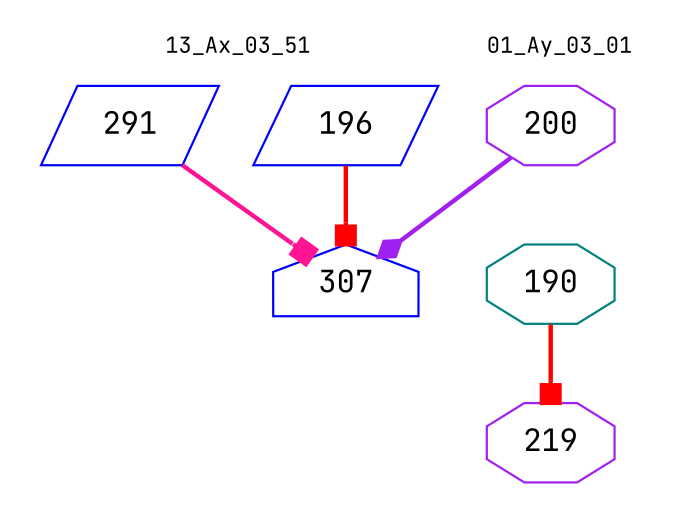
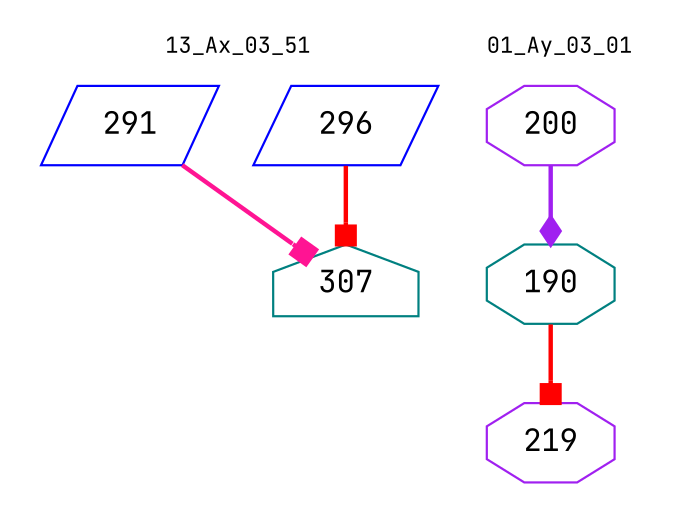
node "196": label "196" -> "296"
edge "200" -> "307": now "200" -> "190"
node "307": color blue -> teal
